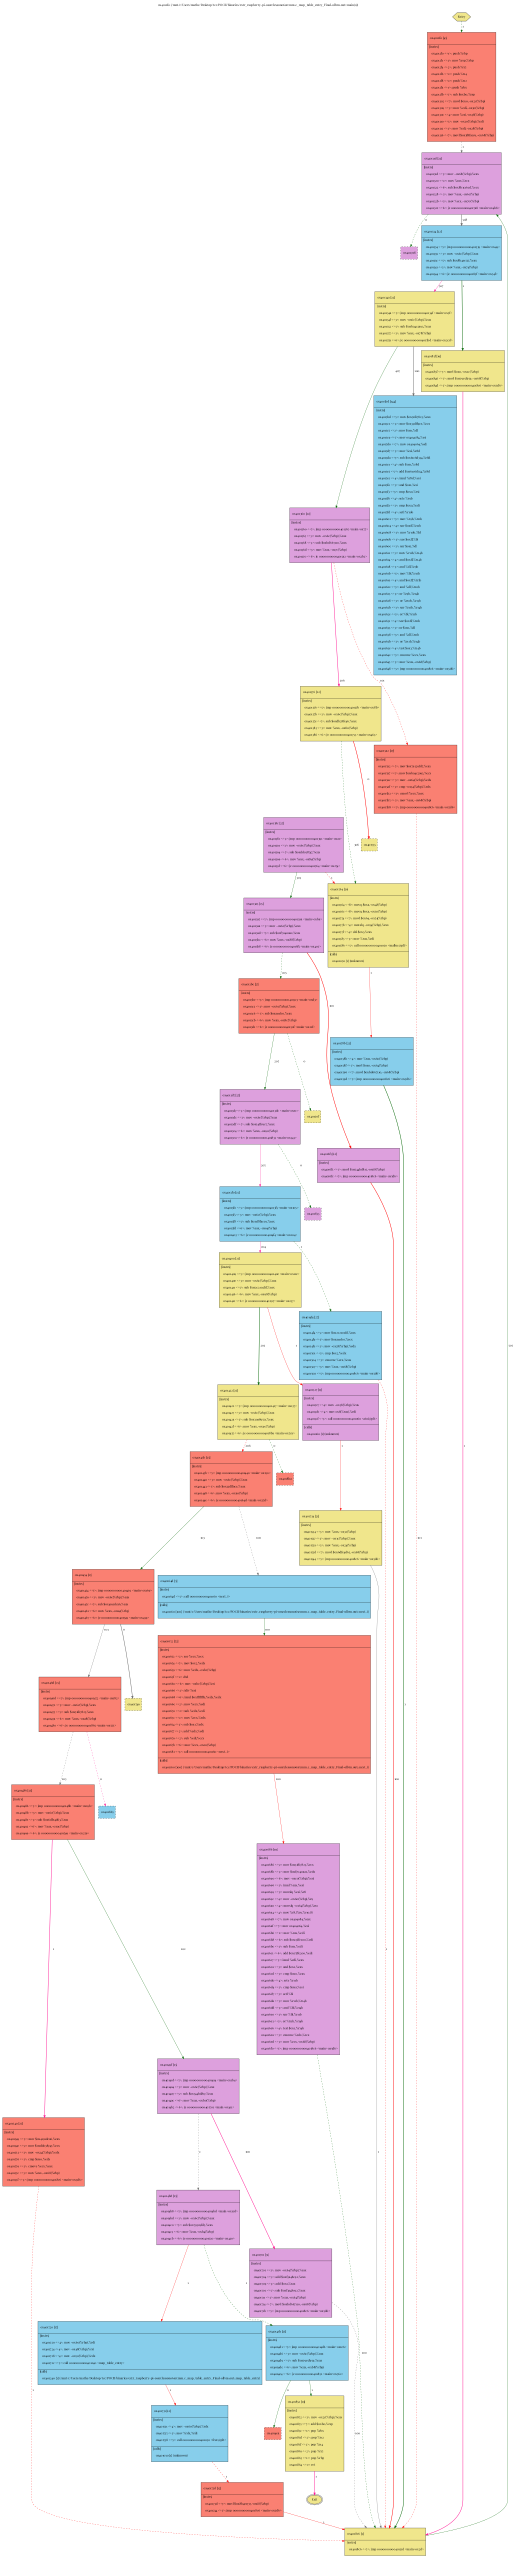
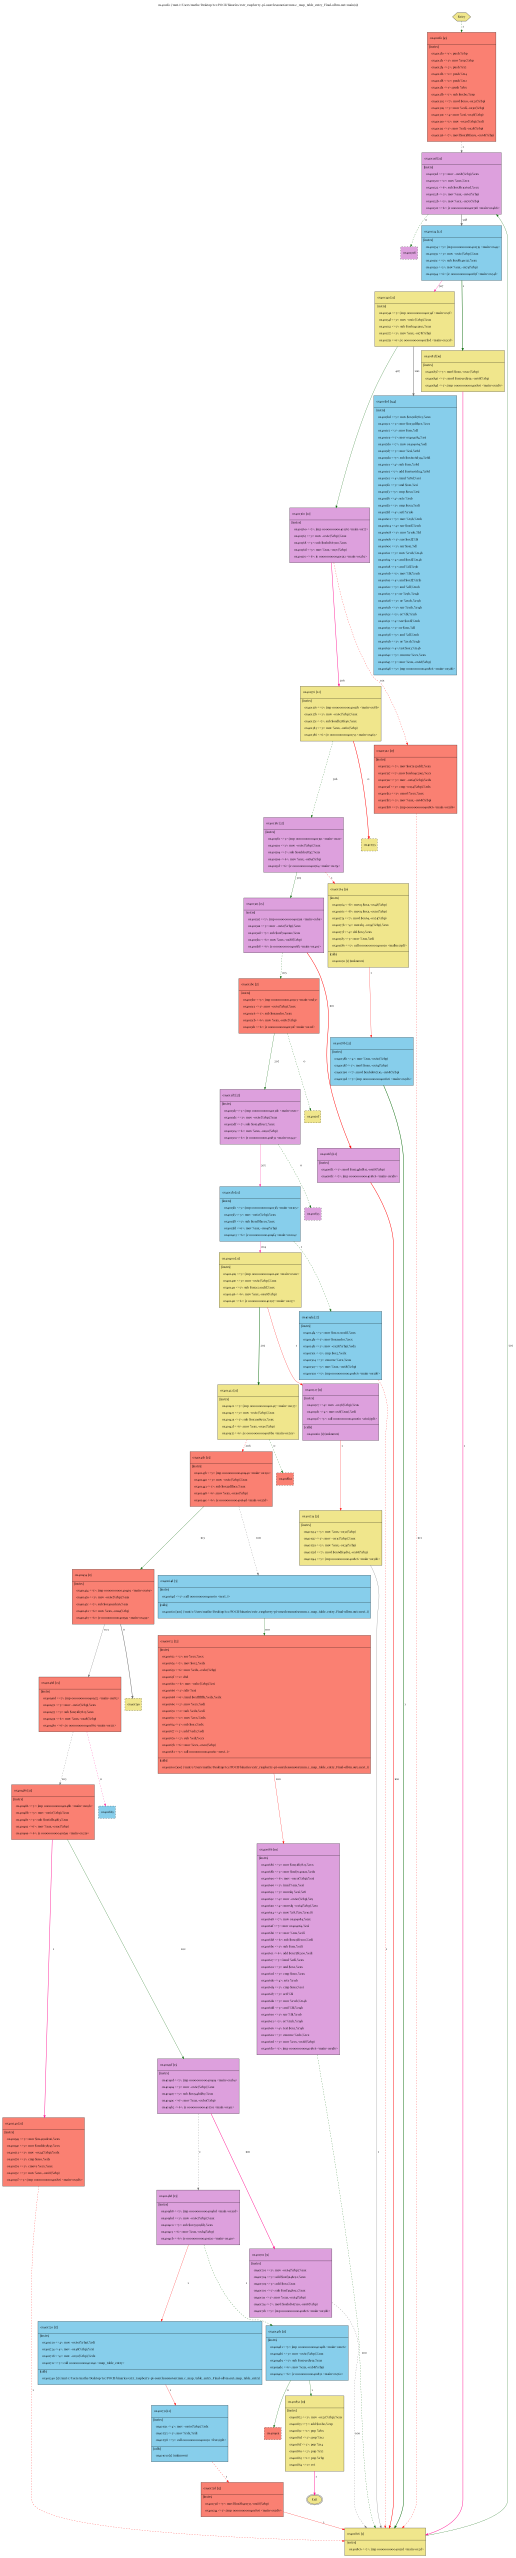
edge "0x401376 [22]" -> "0x401564 [39]": now "0x401376 [22]" -> "0x40138c [25]"
